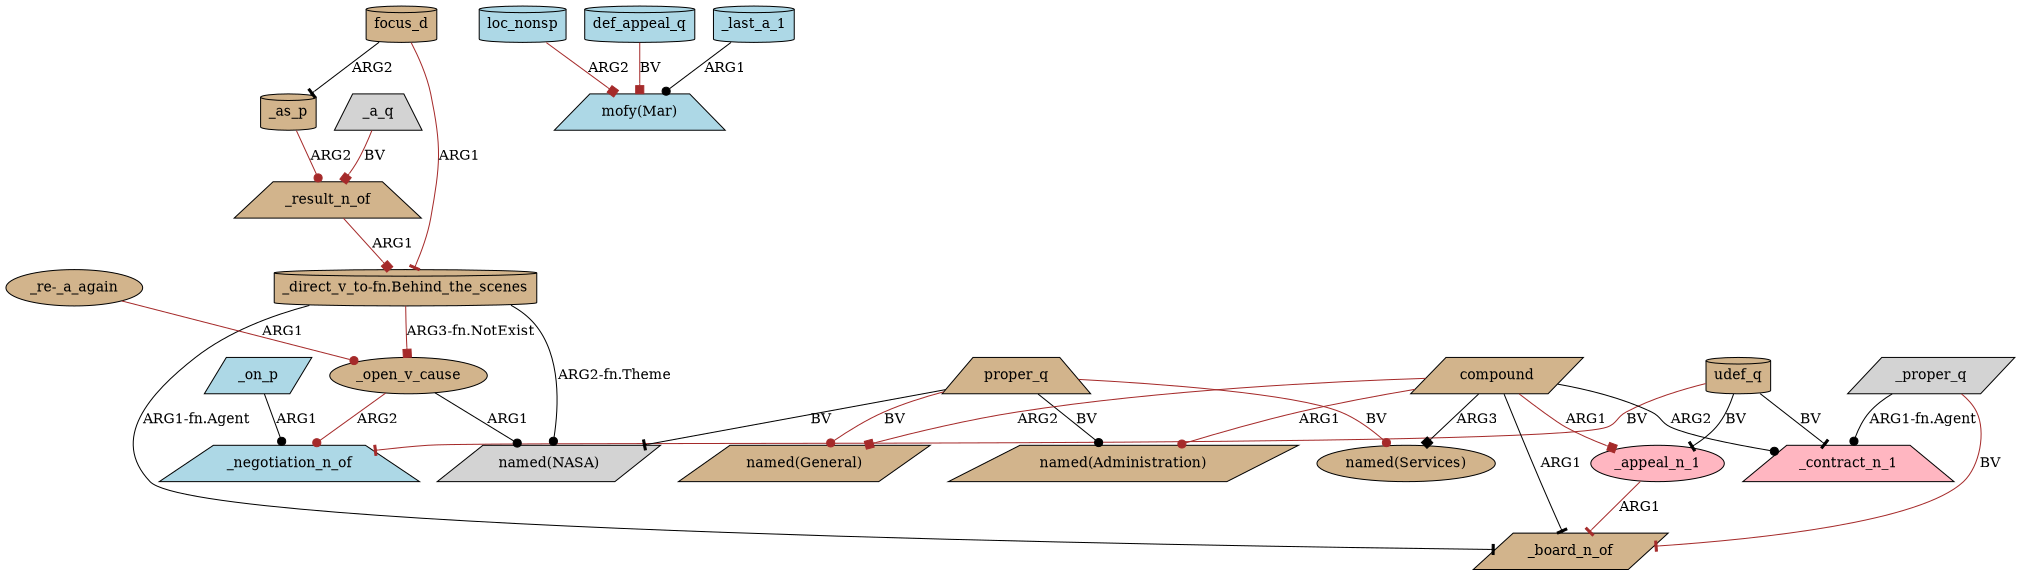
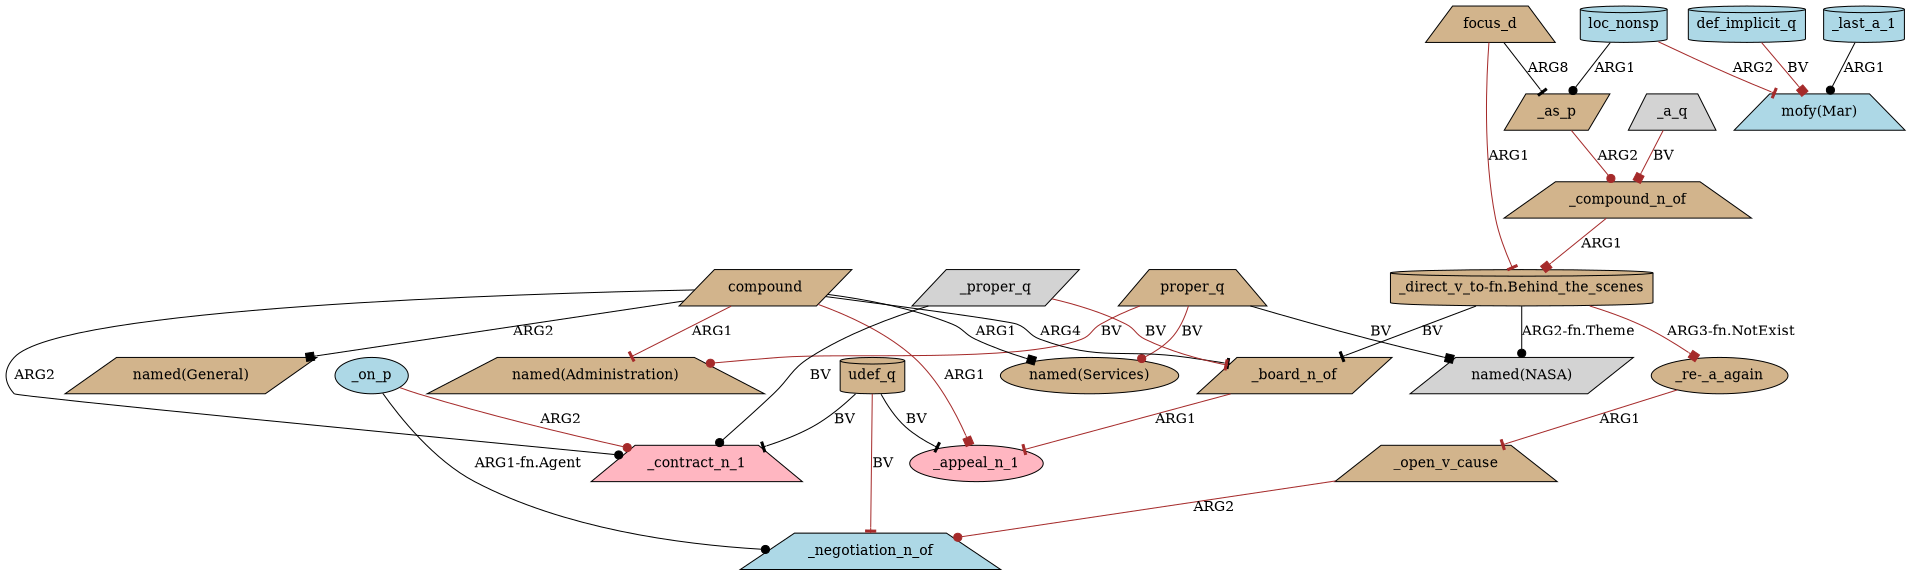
node "focus_d": shape cylinder -> trapezium
node "def_appeal_q": label "def_appeal_q" -> "def_implicit_q"
edge "loc_nonsp" -> "mofy(Mar)": arrowhead box -> tee
edge "loc_nonsp" -> "_as_p": added, label "ARG1"
edge "focus_d" -> "_as_p": label "ARG2" -> "ARG8"
node "_as_p": shape cylinder -> parallelogram
node "_result_n_of": label "_result_n_of" -> "_compound_n_of"
edge "_re-_a_again" -> "_open_v_cause": arrowhead dot -> tee
edge "_direct_v_to-fn.Behind_the_scenes" -> "_open_v_cause": now "_direct_v_to-fn.Behind_the_scenes" -> "_re-_a_again"
node "_on_p": shape parallelogram -> ellipse
node "_open_v_cause": shape ellipse -> trapezium
edge "compound" -> "named(General)": color brown -> black
edge "proper_q" -> "named(General)": removed, label "BV"
edge "compound" -> "named(Administration)": arrowhead dot -> tee
edge "_open_v_cause" -> "named(NASA)": removed, label "ARG1"
edge "proper_q" -> "named(NASA)": arrowhead tee -> box
edge "proper_q" -> "named(Administration)": color black -> brown
edge "_direct_v_to-fn.Behind_the_scenes" -> "_board_n_of": label "ARG1-fn.Agent" -> "BV"
edge "_on_p" -> "_negotiation_n_of": label "ARG1" -> "ARG1-fn.Agent"
edge "_on_p" -> "_contract_n_1": added, label "ARG2"
edge "compound" -> "named(Services)": label "ARG3" -> "ARG1"
edge "_proper_q" -> "_contract_n_1": label "ARG1-fn.Agent" -> "BV"
node "named(Administration)": shape parallelogram -> trapezium
edge "compound" -> "_board_n_of": label "ARG1" -> "ARG4"
edge "_appeal_n_1" -> "_board_n_of": reversed
